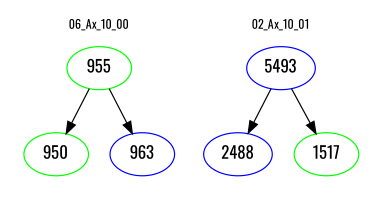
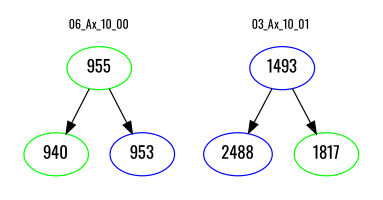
cluster "02_Ax_10_01": label "02_Ax_10_01" -> "03_Ax_10_01"
node "5493": label "5493" -> "1493"
node "950": label "950" -> "940"
node "963": label "963" -> "953"
node "1517": label "1517" -> "1817"
